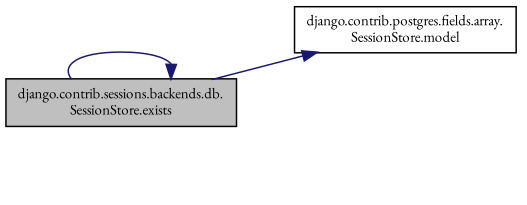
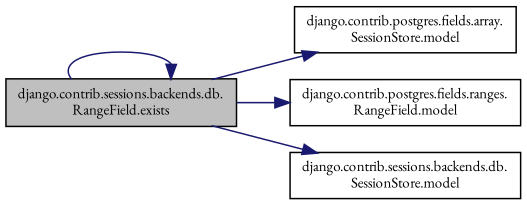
node "django.contrib.sessions.backends.db. SessionStore.exists": label "django.contrib.sessions.backends.db. SessionStore.exists" -> "django.contrib.sessions.backends.db. RangeField.exists"
node "django.contrib.postgres.fields.ranges. RangeField.model": added
node "django.contrib.sessions.backends.db. SessionStore.model": added
